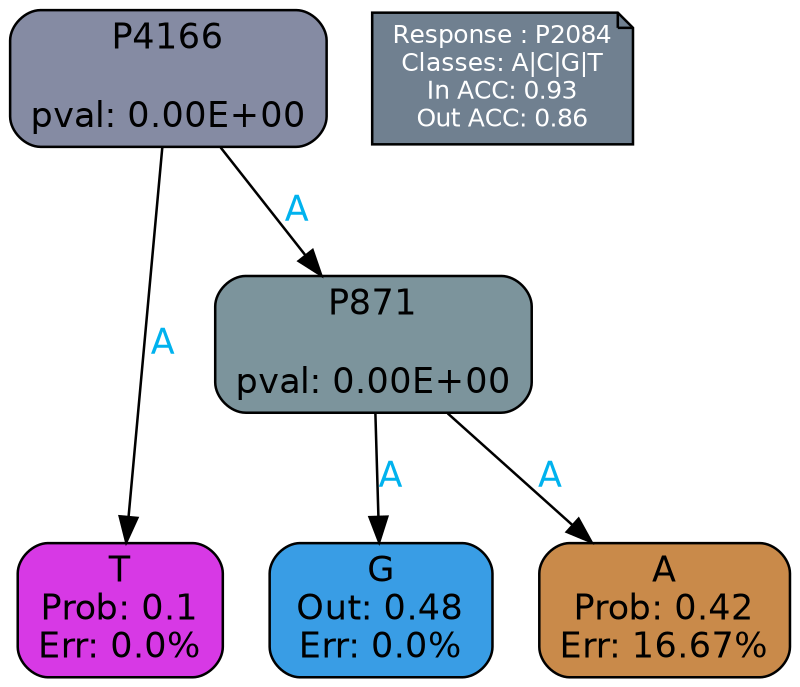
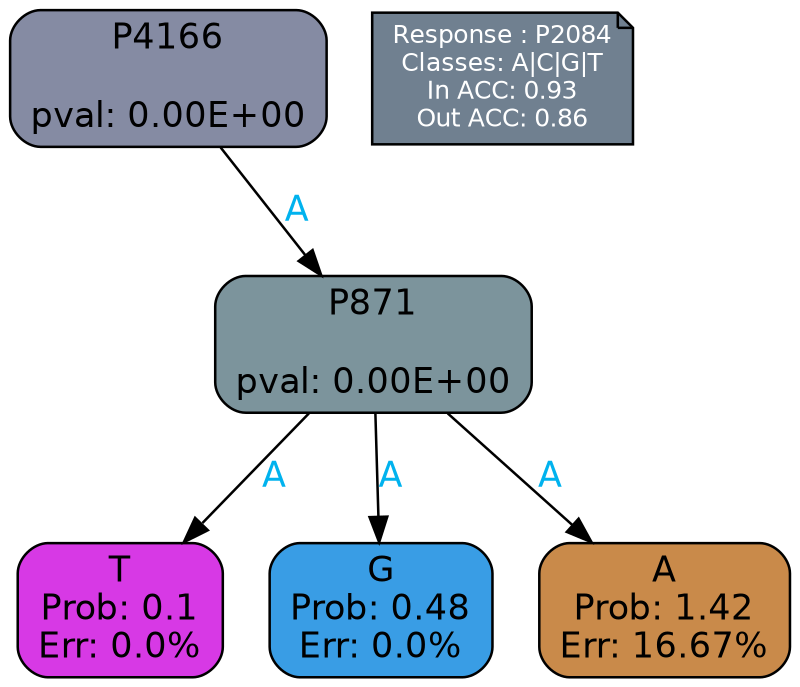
edge "P4166 pval: 0.00E+00" -> "T Prob: 0.1 Err: 0.0%": now "P871 pval: 0.00E+00" -> "T Prob: 0.1 Err: 0.0%"
node "G Out: 0.48 Err: 0.0%": label "G Out: 0.48 Err: 0.0%" -> "G Prob: 0.48 Err: 0.0%"
node "A Prob: 0.42 Err: 16.67%": label "A Prob: 0.42 Err: 16.67%" -> "A Prob: 1.42 Err: 16.67%"
